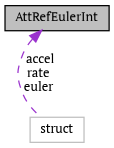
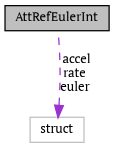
edge "struct" -> "AttRefEulerInt": reversed
